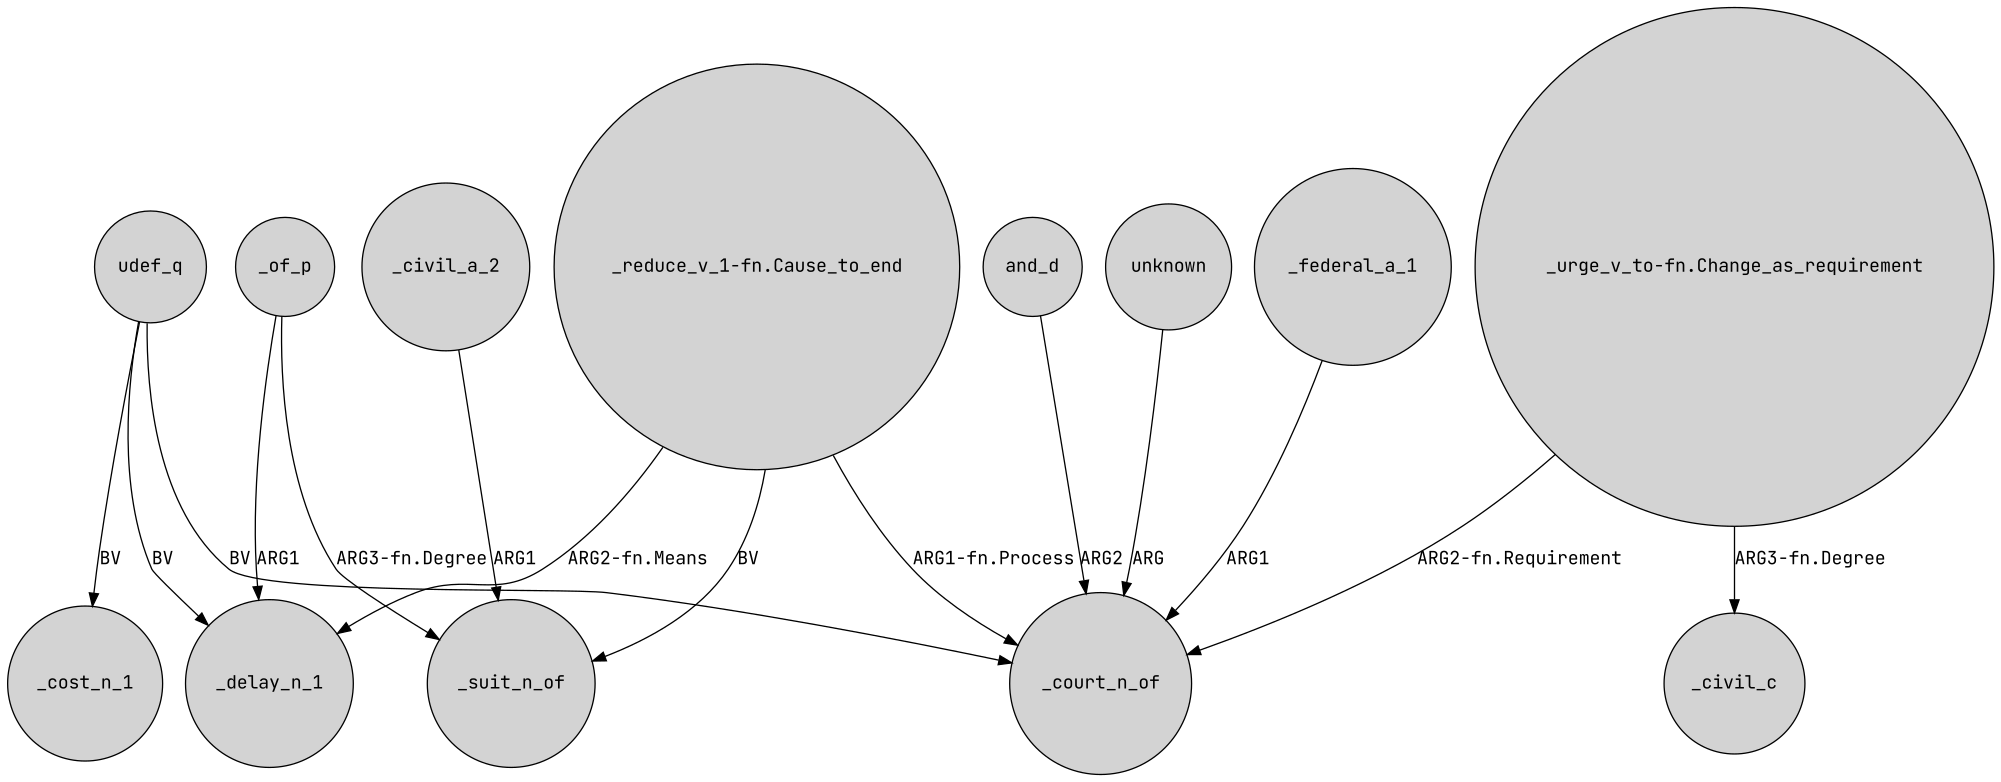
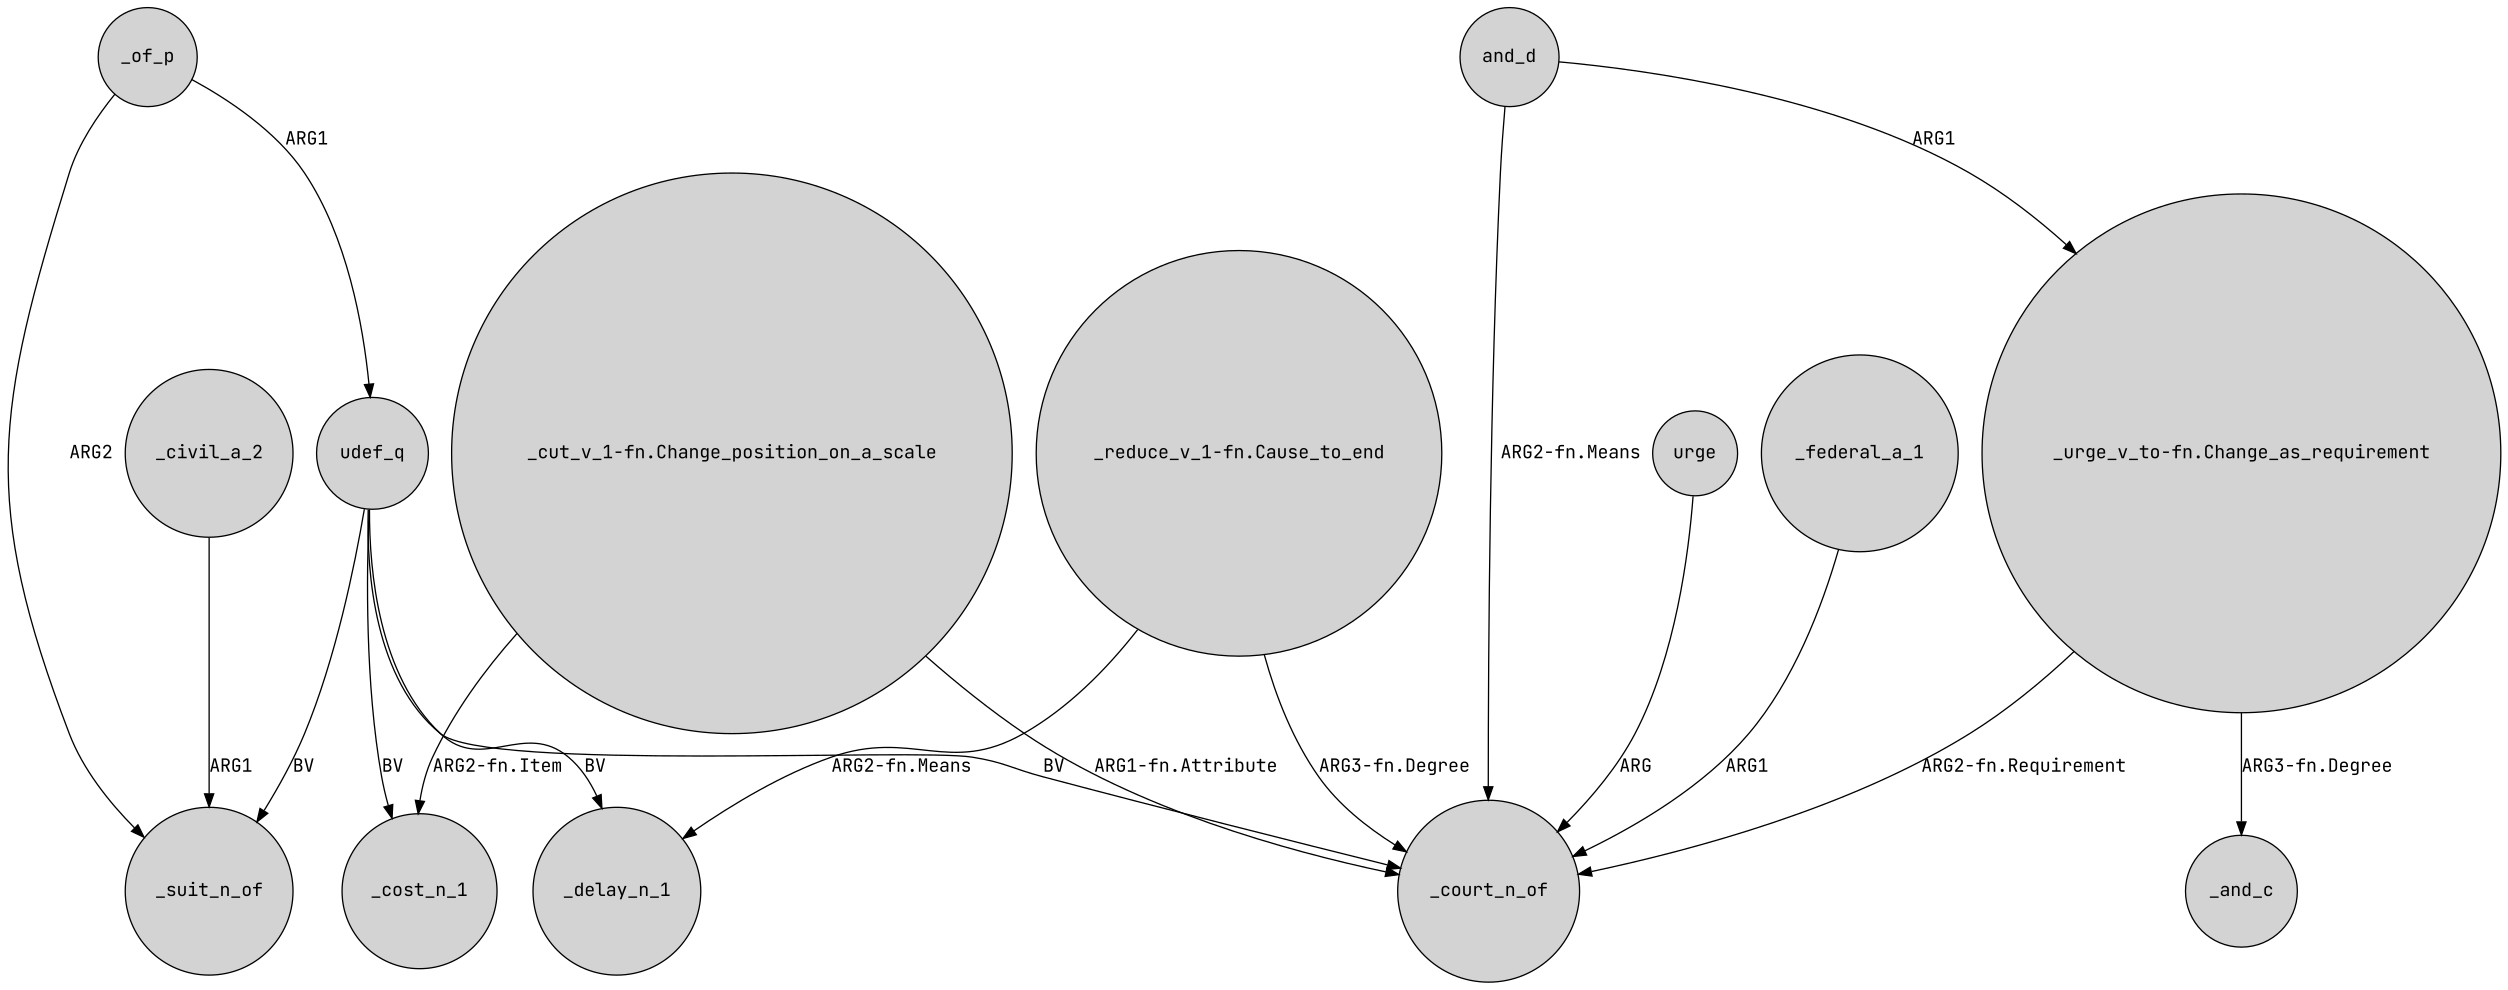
edge "and_d" -> "_urge_v_to-fn.Change_as_requirement": added, label "ARG1"
node "unknown": label "unknown" -> "urge"
edge "_of_p" -> "_delay_n_1": now "_of_p" -> "udef_q"
node "_cut_v_1-fn.Change_position_on_a_scale": added
edge "_of_p" -> "_suit_n_of": label "ARG3-fn.Degree" -> "ARG2"
edge "_reduce_v_1-fn.Cause_to_end" -> "_court_n_of": label "ARG1-fn.Process" -> "ARG3-fn.Degree"
edge "and_d" -> "_court_n_of": label "ARG2" -> "ARG2-fn.Means"
edge "_reduce_v_1-fn.Cause_to_end" -> "_suit_n_of": now "udef_q" -> "_suit_n_of"
node "_civil_c": label "_civil_c" -> "_and_c"
